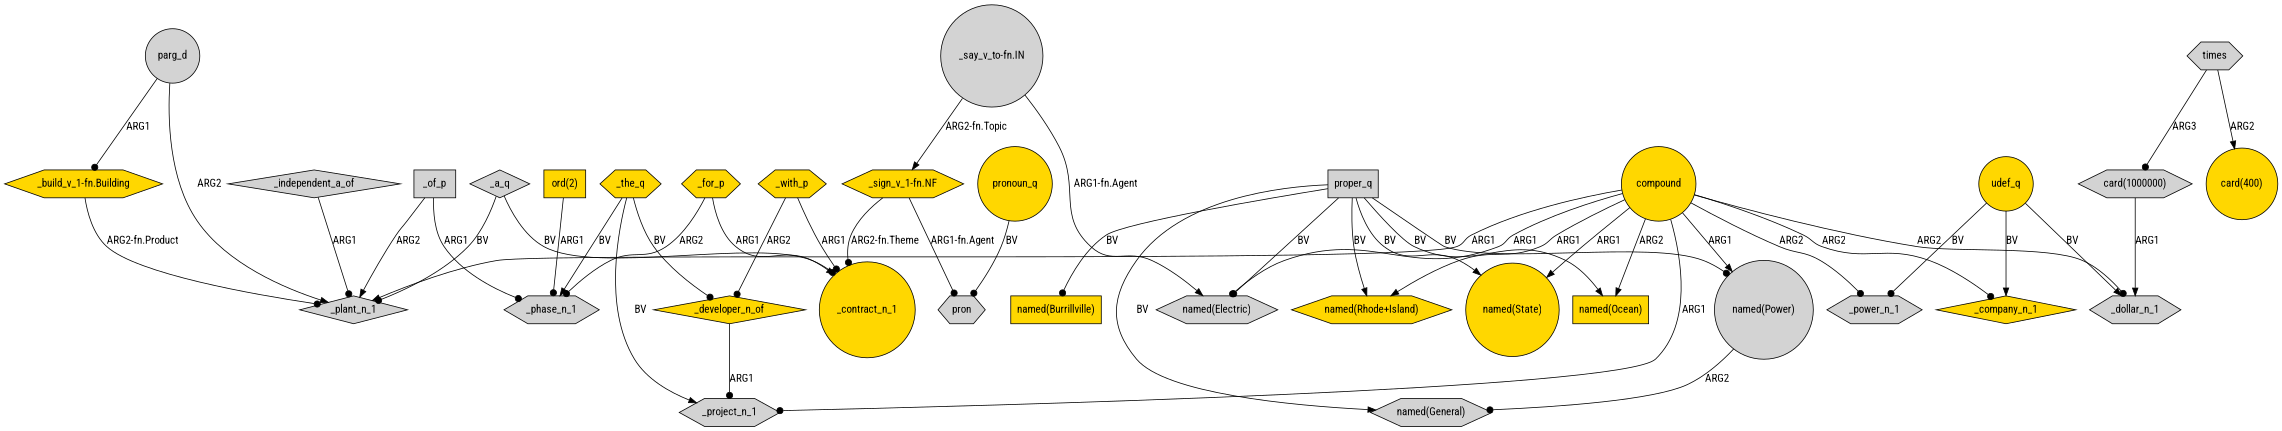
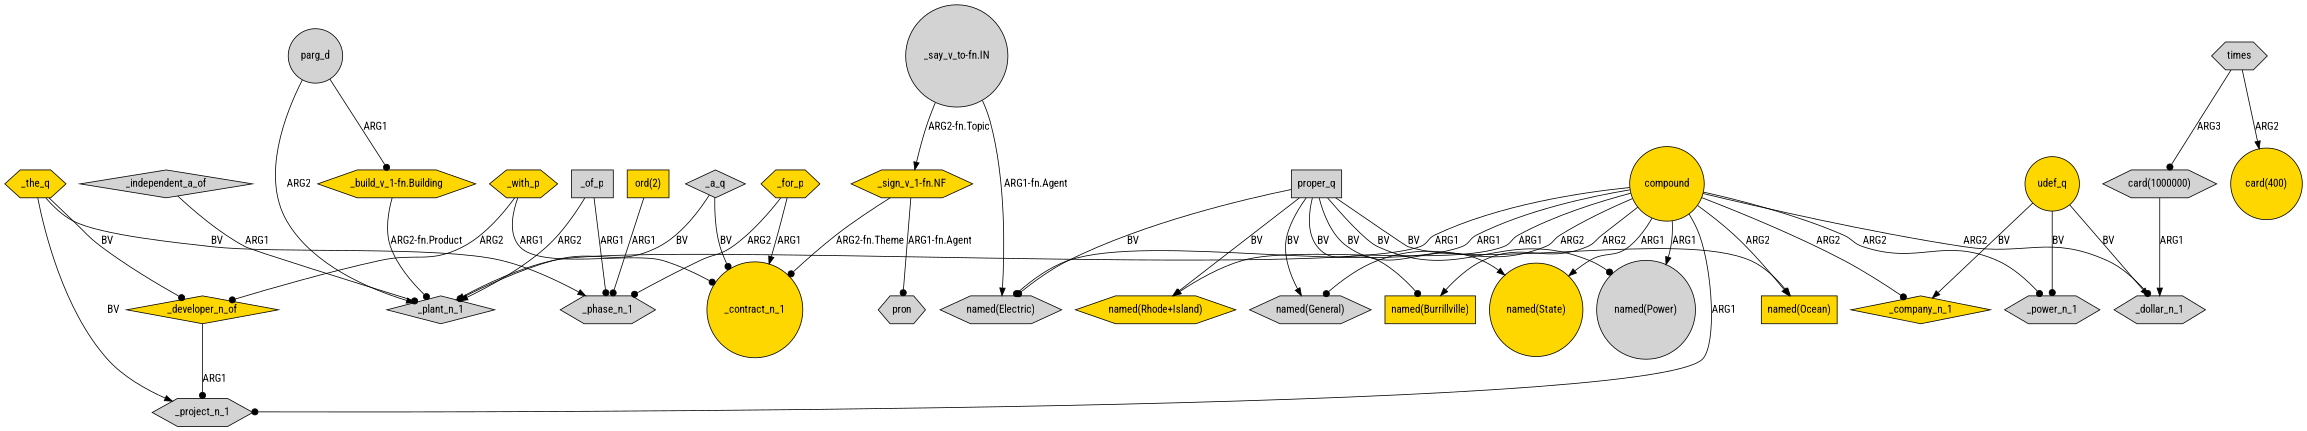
node "pronoun_q": removed
edge "compound" -> "named(Burrillville)": added, label "ARG2"
edge "named(Power)" -> "named(General)": now "compound" -> "named(General)"
